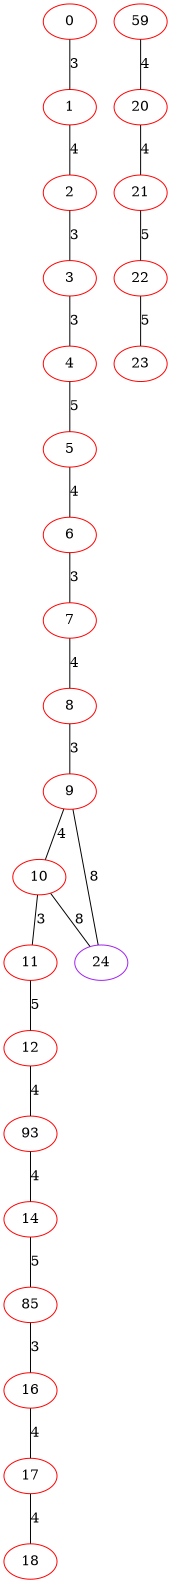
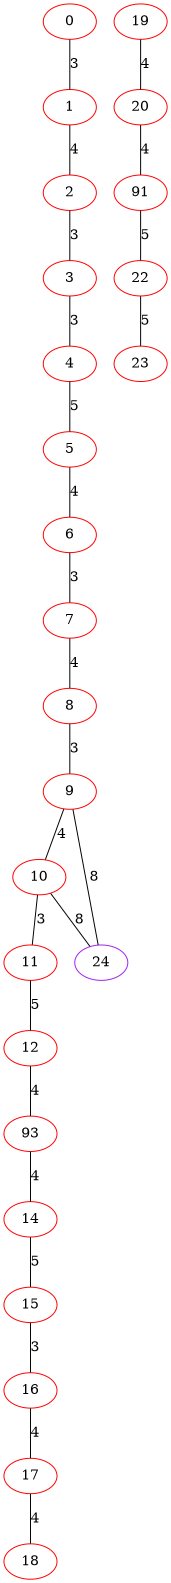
node "59": label "59" -> "19"
node "21": label "21" -> "91"
node "85": label "85" -> "15"
